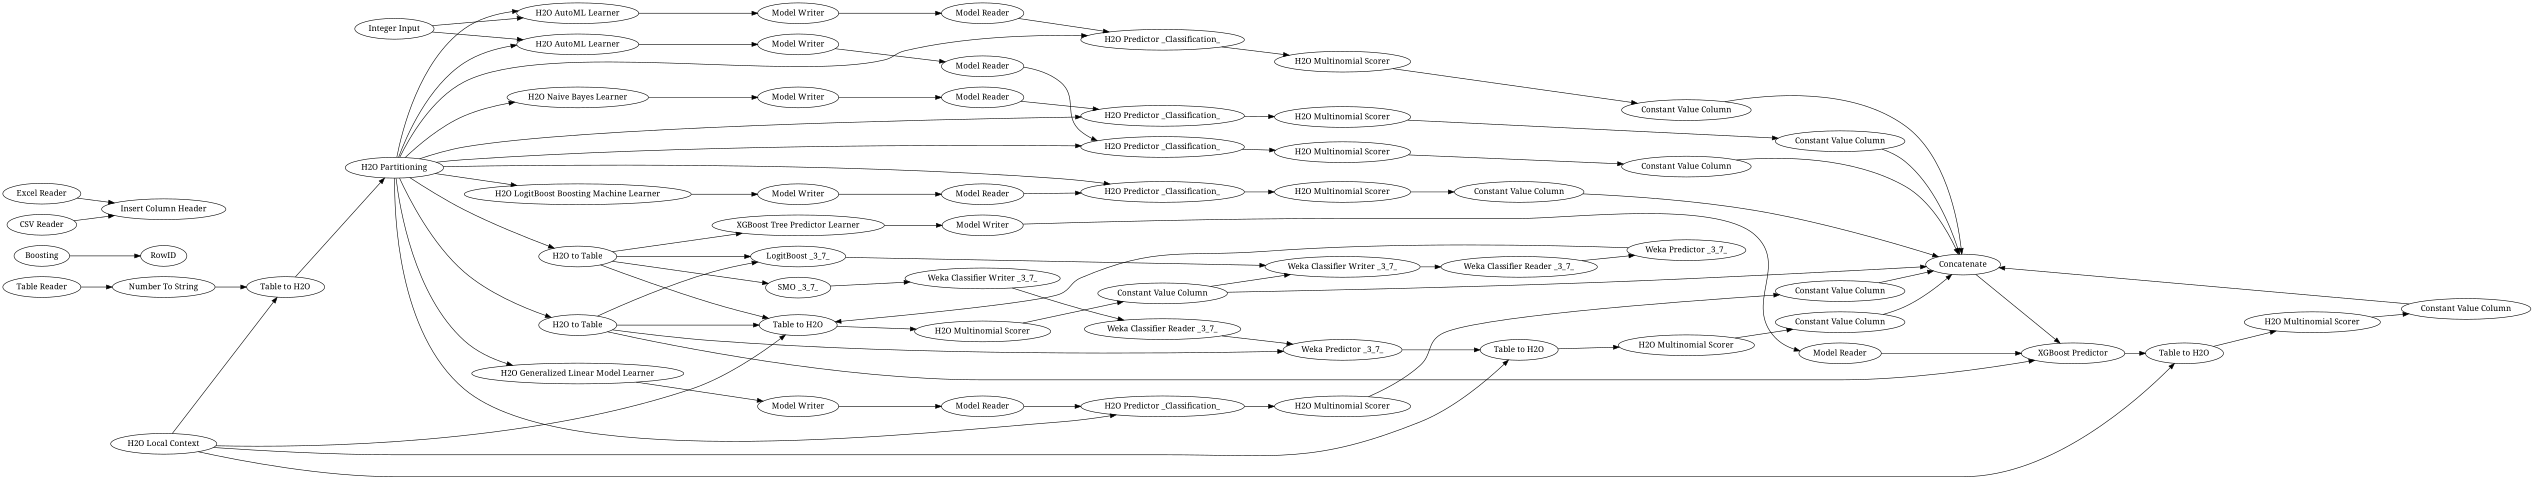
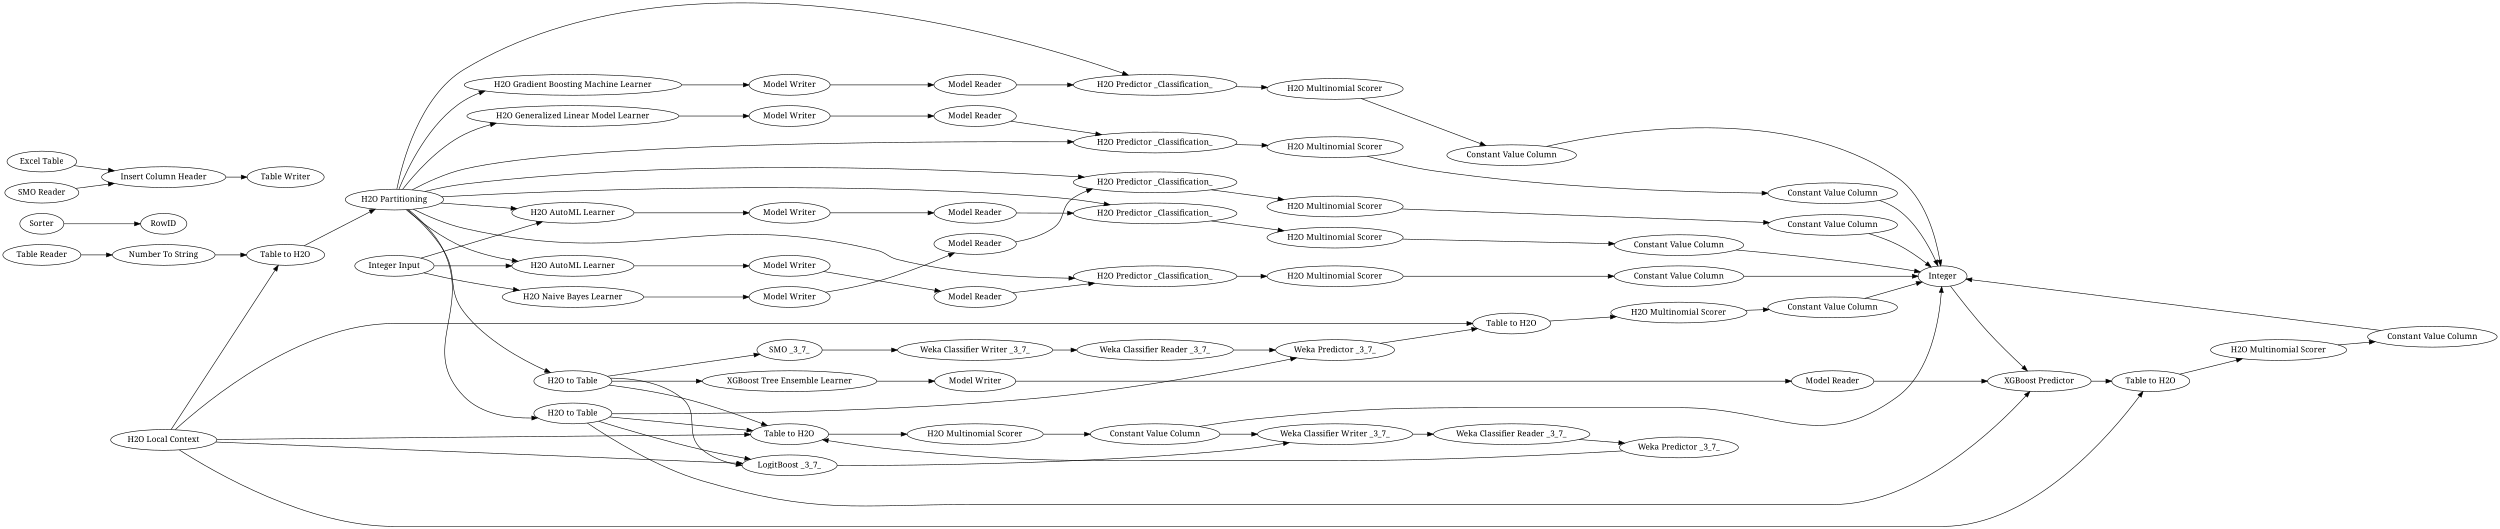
edge "H2O Partitioning" -> "H2O Naive Bayes Learner": now "Integer Input" -> "H2O Naive Bayes Learner"
node "Table Writer": added
node "Excel Reader": label "Excel Reader" -> "Excel Table"
node "H2O LogitBoost Boosting Machine Learner": label "H2O LogitBoost Boosting Machine Learner" -> "H2O Gradient Boosting Machine Learner"
node "CSV Reader": label "CSV Reader" -> "SMO Reader"
node "XGBoost Tree Predictor Learner": label "XGBoost Tree Predictor Learner" -> "XGBoost Tree Ensemble Learner"
node "Boosting": label "Boosting" -> "Sorter"
node "Concatenate": label "Concatenate" -> "Integer"
edge "H2O Local Context" -> "LogitBoost _3_7_": added
